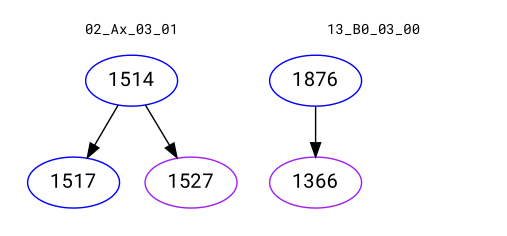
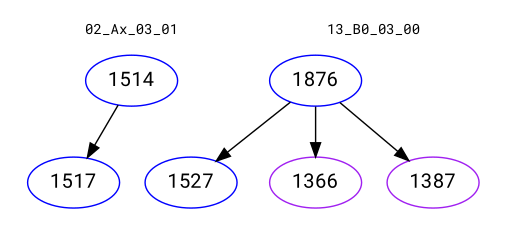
edge "1514" -> "1527": now "1876" -> "1527"
node "1527": color purple -> blue
node "1387": added
